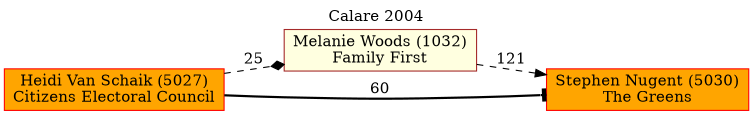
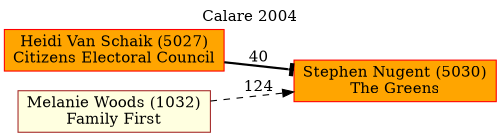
edge "Melanie Woods (1032) Family First" -> "Stephen Nugent (5030) The Greens": label "121" -> "124"
edge "Heidi Van Schaik (5027) Citizens Electoral Council" -> "Melanie Woods (1032) Family First": removed, label "25"
edge "Heidi Van Schaik (5027) Citizens Electoral Council" -> "Stephen Nugent (5030) The Greens": label "60" -> "40"
